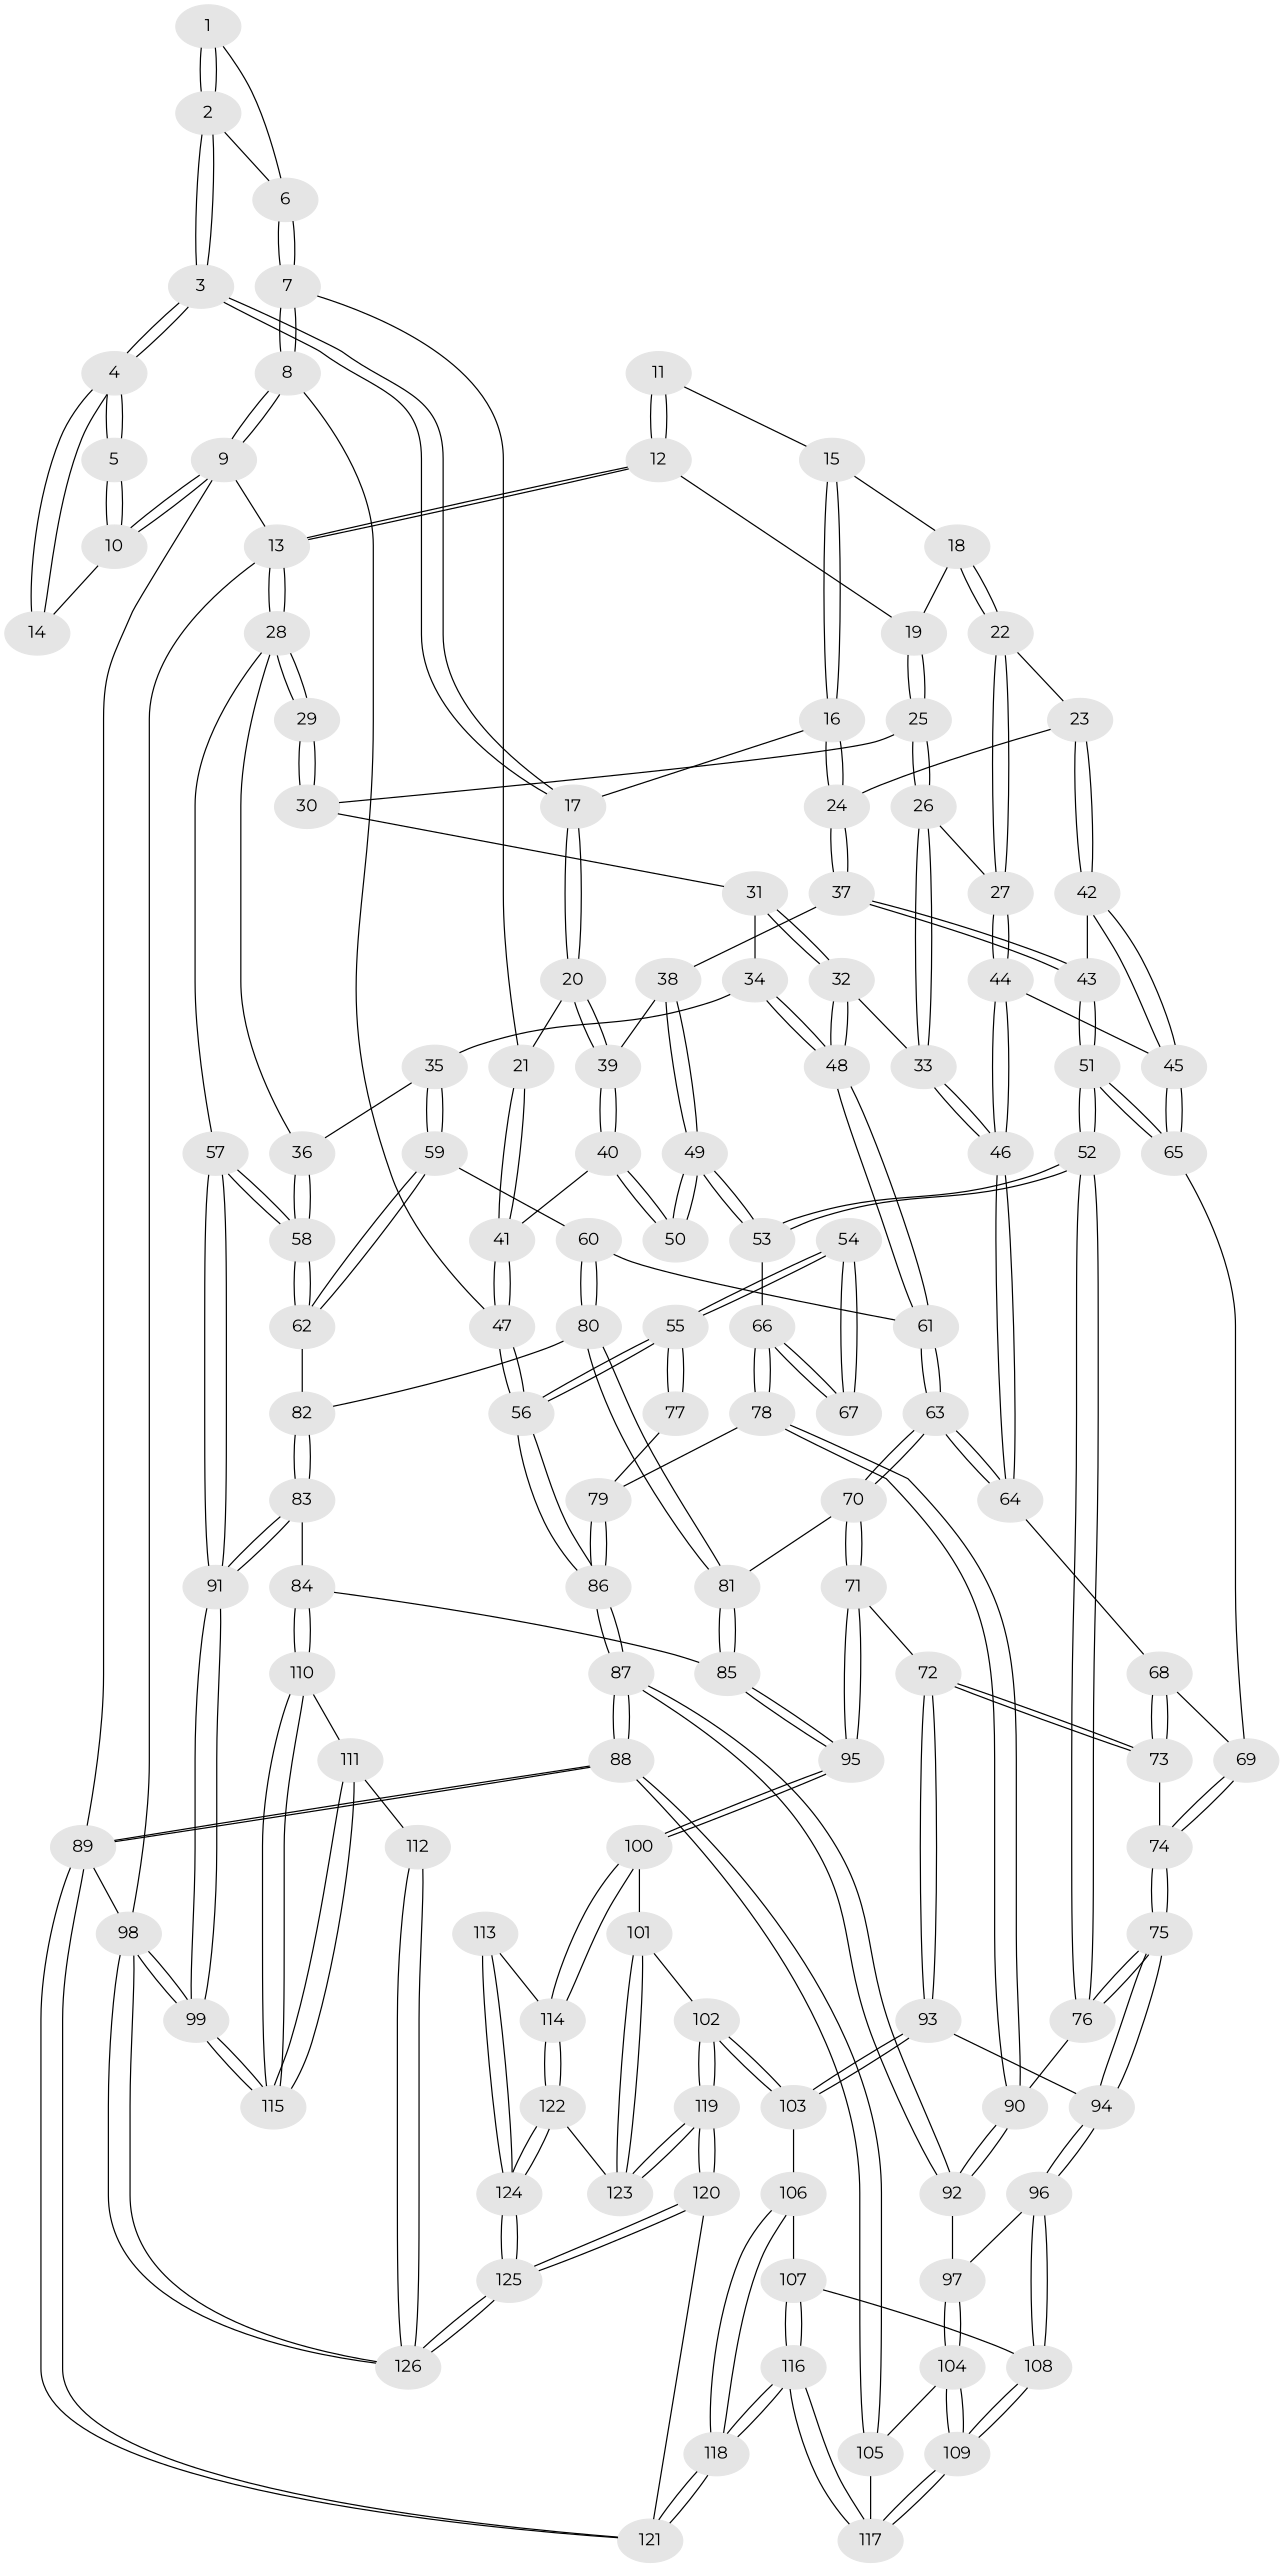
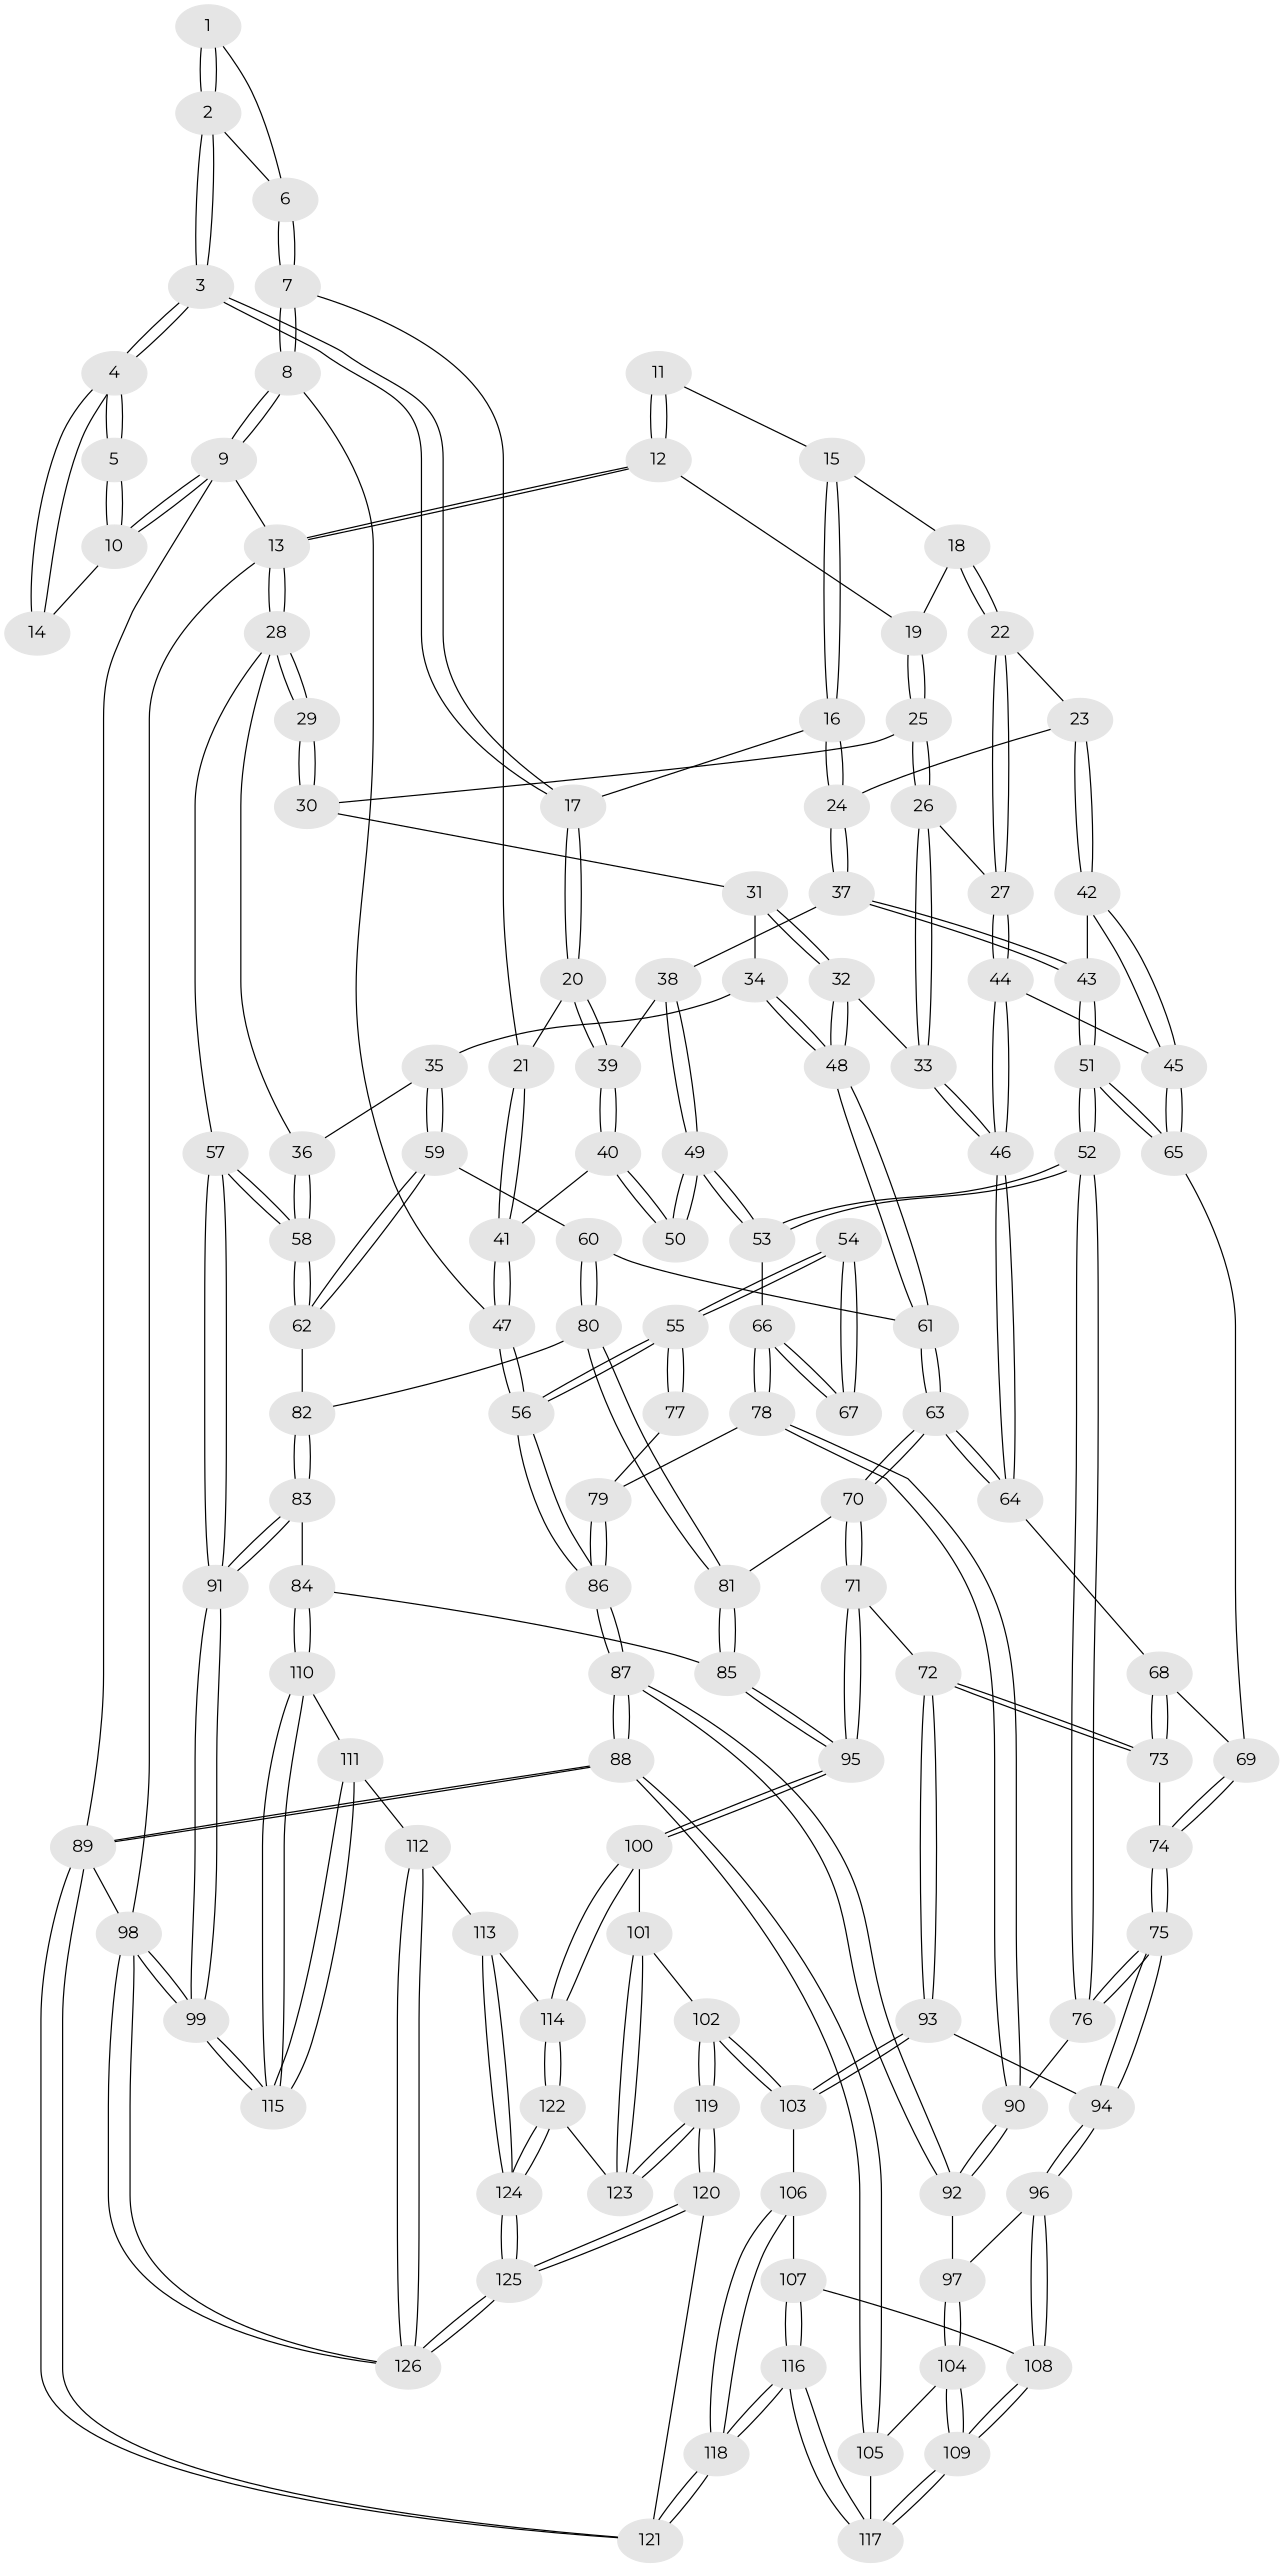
edge "112" -- "113": added
